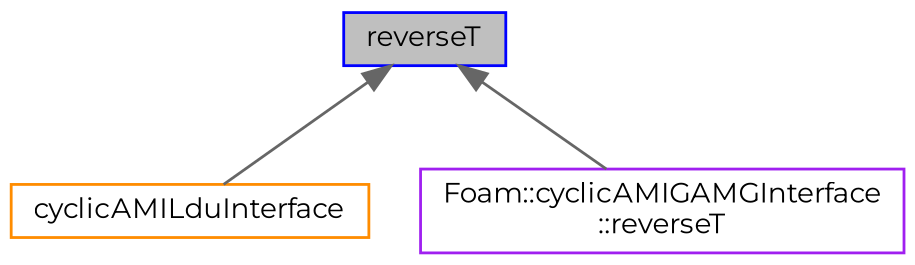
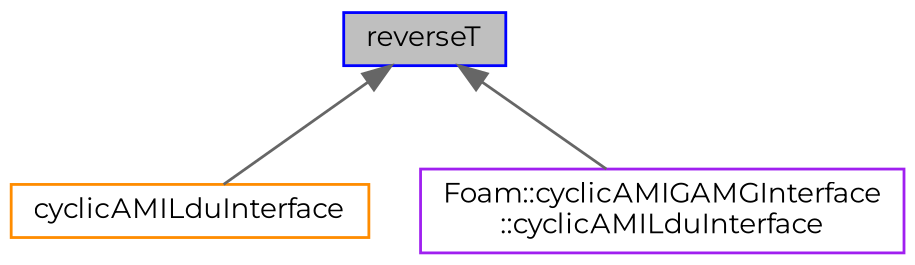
node "Foam::cyclicAMIGAMGInterface ::reverseT": label "Foam::cyclicAMIGAMGInterface ::reverseT" -> "Foam::cyclicAMIGAMGInterface ::cyclicAMILduInterface"
